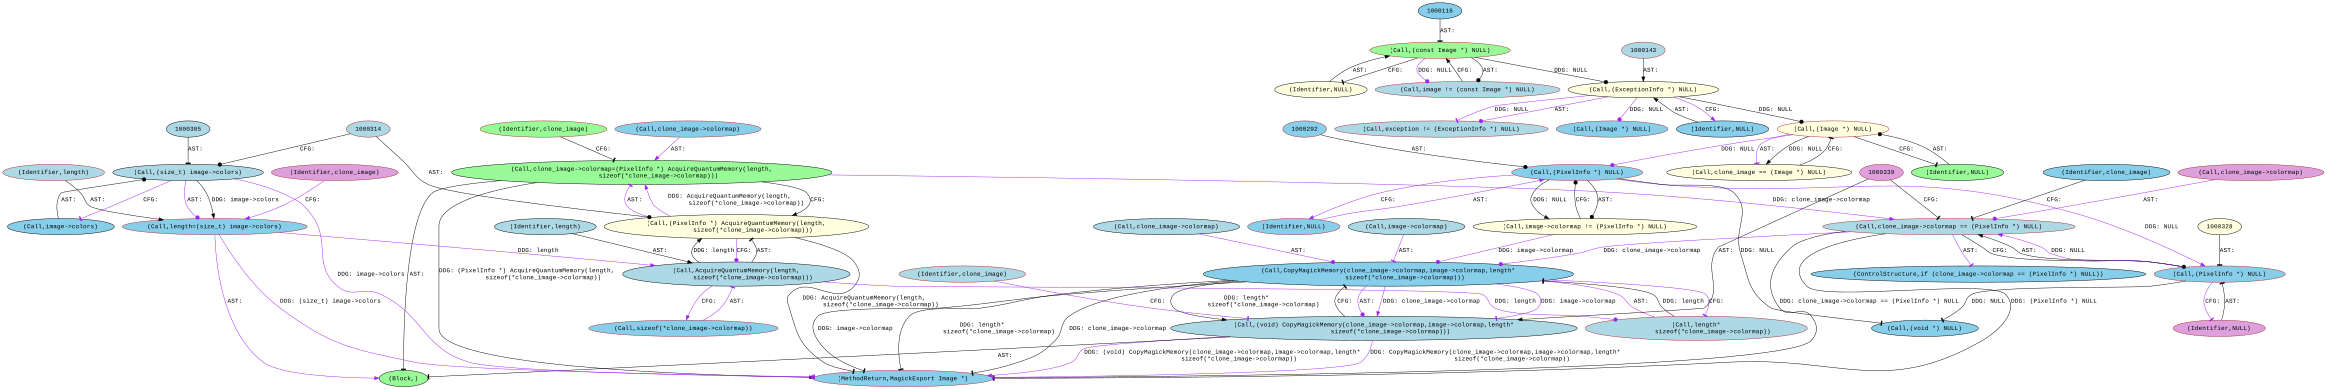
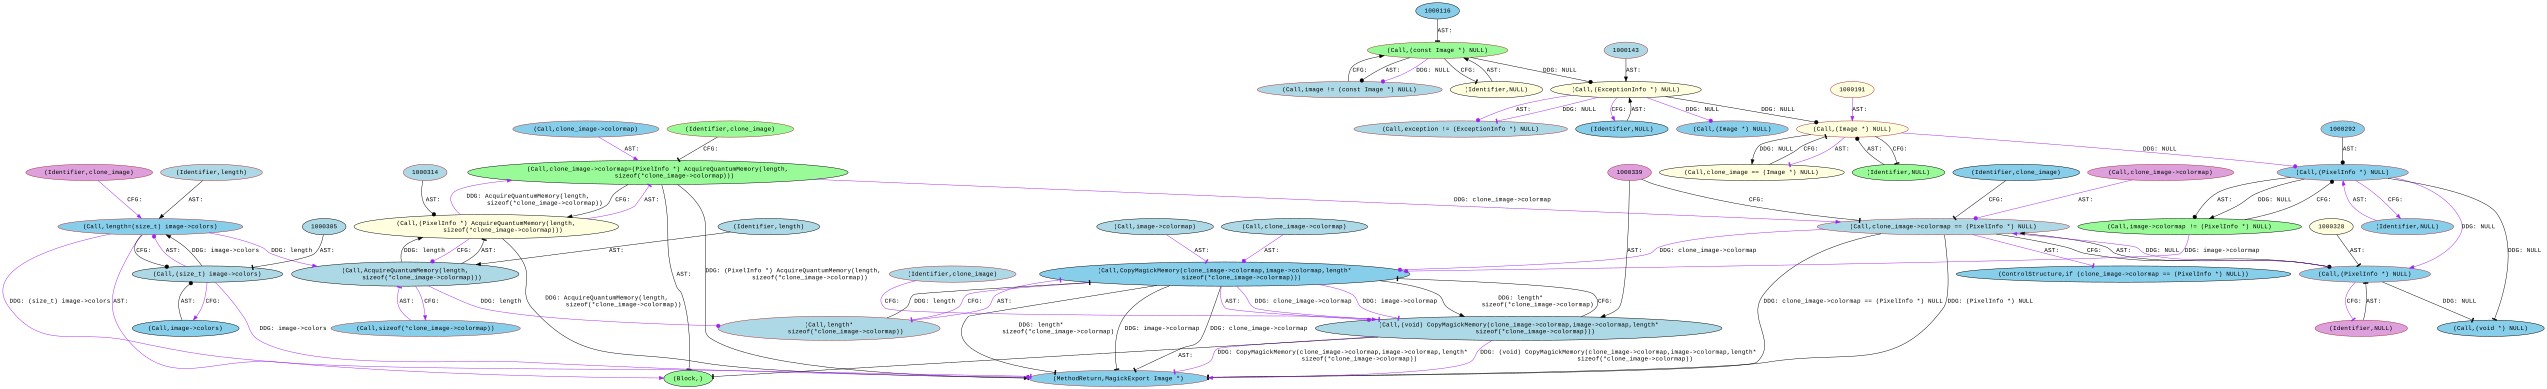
node "1000191": added
edge "1000314" -> "(Call,(size_t) image->colors)": now "(Call,length=(size_t) image->colors)" -> "(Call,(size_t) image->colors)"
edge "(Call,(size_t) image->colors)" -> "(Call,image->colors)": arrowhead tee -> normal
node "(Call,image->colormap != (PixelInfo *) NULL)": fillcolor lightyellow -> palegreen
